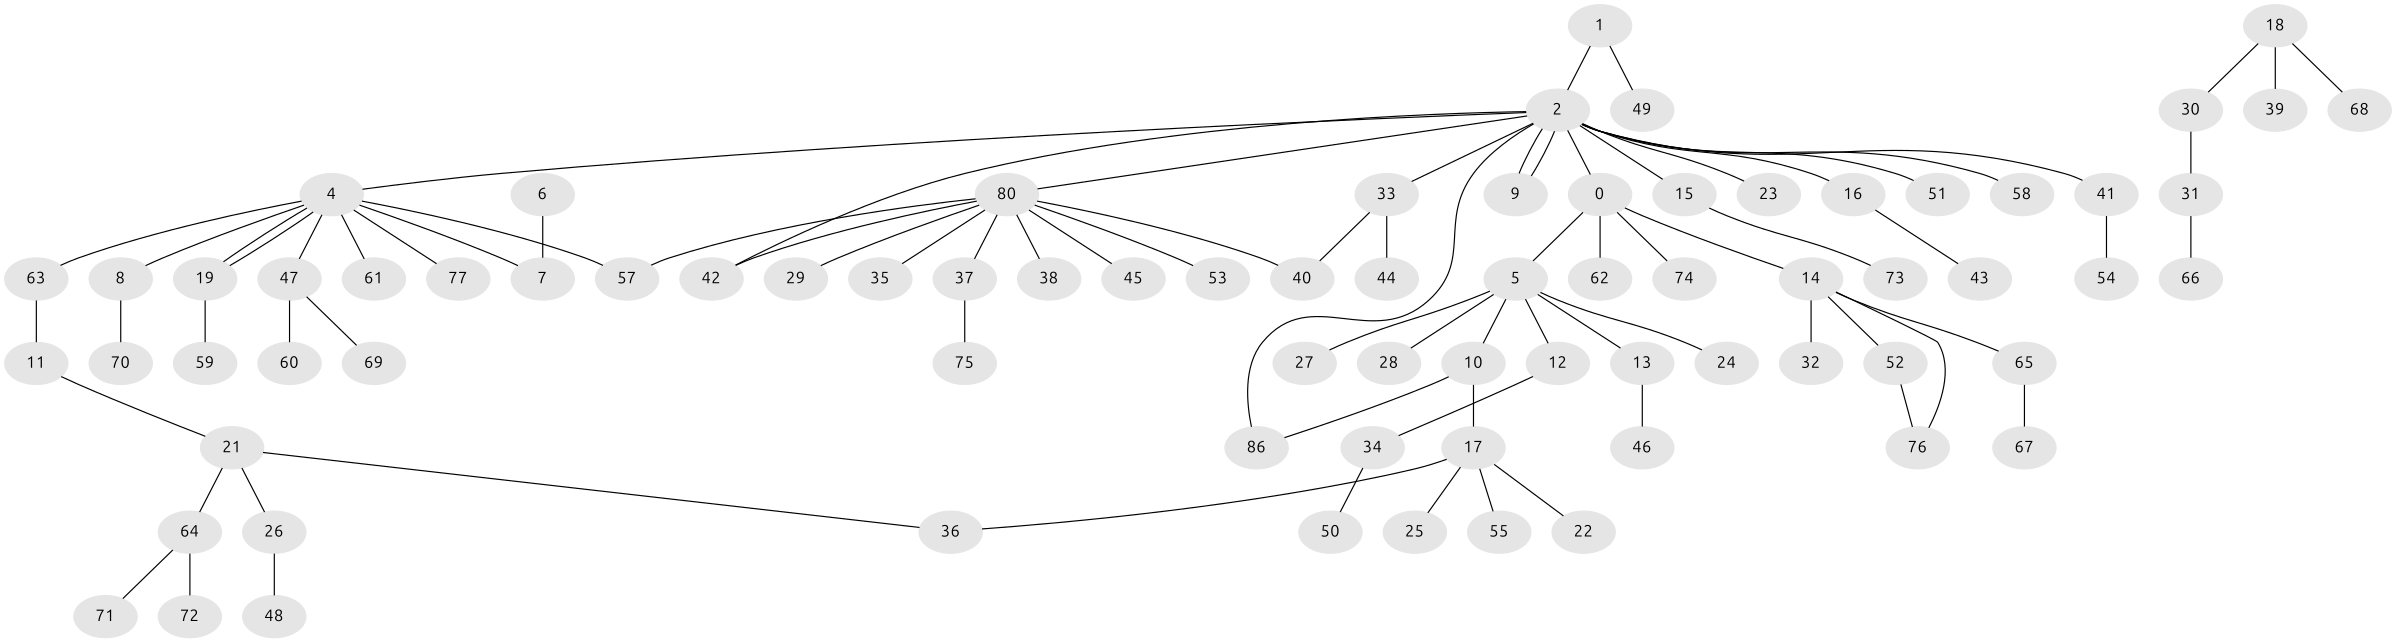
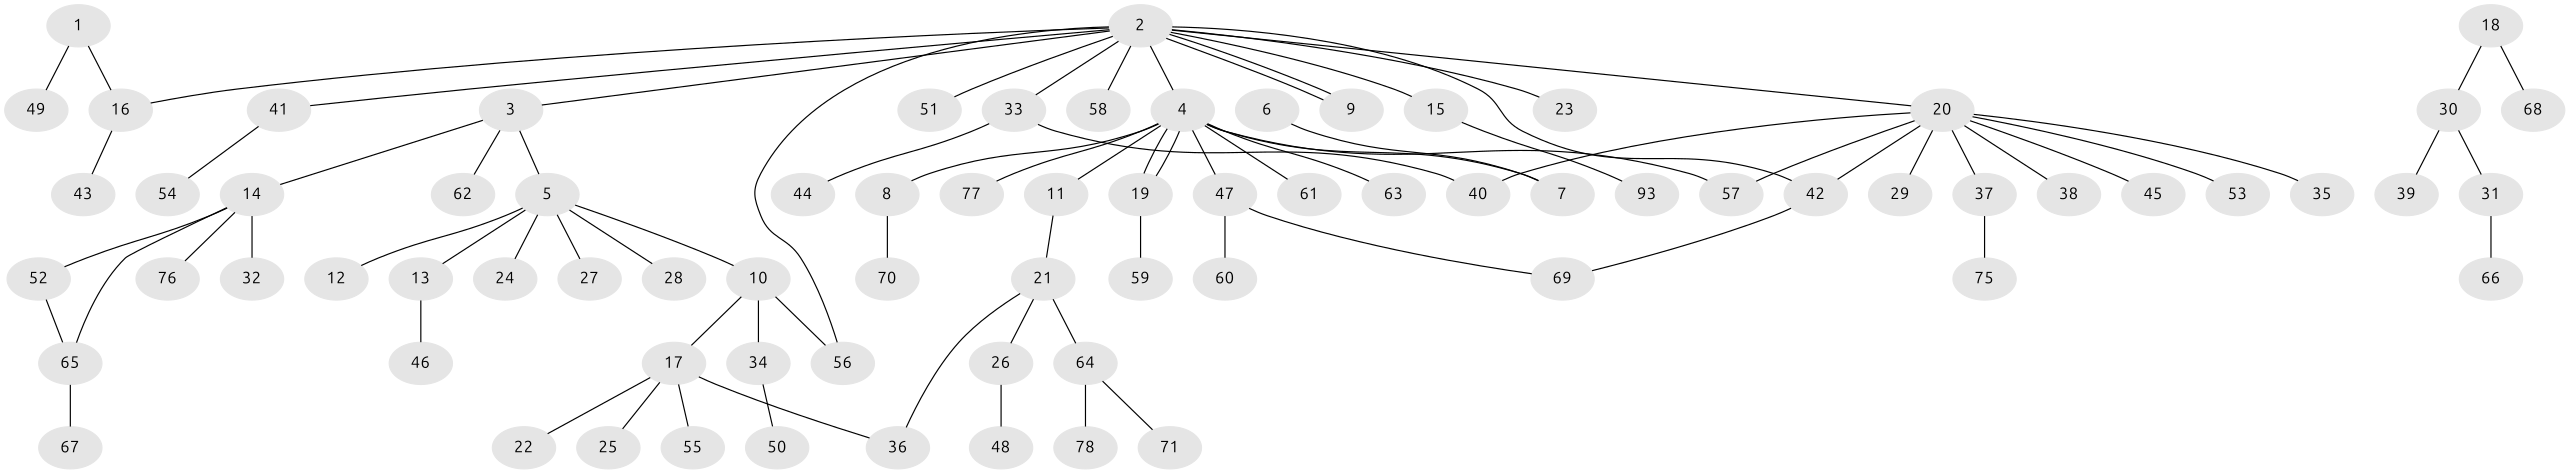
edge "1" -- "2": now "1" -- "16"
edge "18" -- "39": now "30" -- "39"
node "80": label "80" -> "20"
node "0": label "0" -> "3"
edge "42" -- "69": added
node "74": removed
node "73": label "73" -> "93"
edge "63" -- "11": now "4" -- "11"
edge "52" -- "76": now "52" -- "65"
edge "12" -- "34": now "10" -- "34"
node "86": label "86" -> "56"
node "72": label "72" -> "78"
